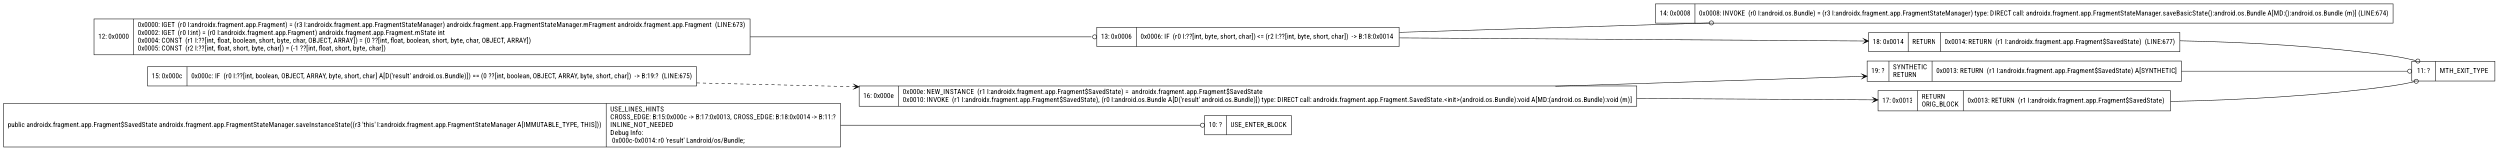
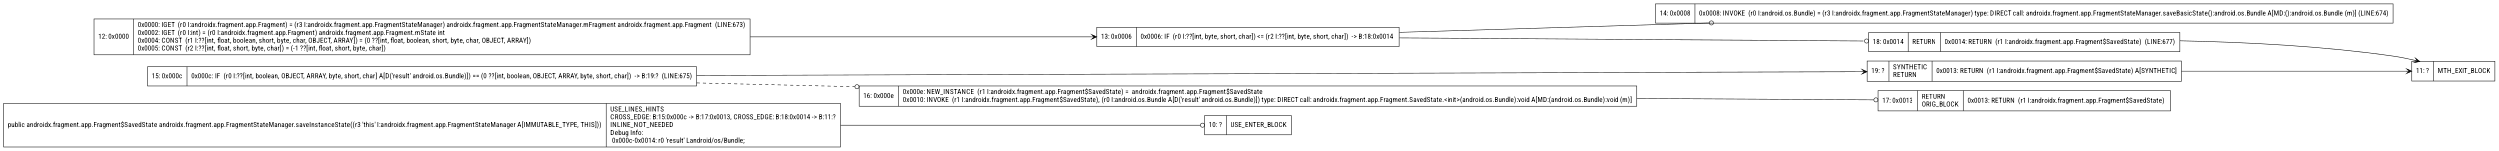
edge "12: 0x0000" -> "13: 0x0006": arrowhead odot -> vee
edge "13: 0x0006" -> "18: 0x0014": arrowhead vee -> odot
edge "18: 0x0014" -> "11: ?": arrowhead odot -> vee
edge "19: ?" -> "11: ?": arrowhead odot -> vee
node "11: ?": text "MTH_EXIT_TYPE" -> "MTH_EXIT_BLOCK"
edge "16: 0x000e" -> "19: ?": now "15: 0x000c" -> "19: ?"
edge "15: 0x000c" -> "16: 0x000e": arrowhead vee -> odot
edge "17: 0x0013" -> "11: ?": removed
edge "16: 0x000e" -> "17: 0x0013": arrowhead vee -> odot
